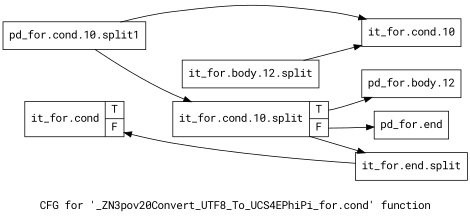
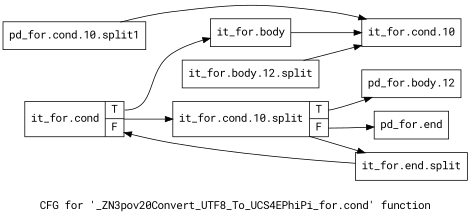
node "it_for.body": added
edge "pd_for.cond.10.split1" -> "it_for.cond.10.split": now "it_for.cond" -> "it_for.cond.10.split"
